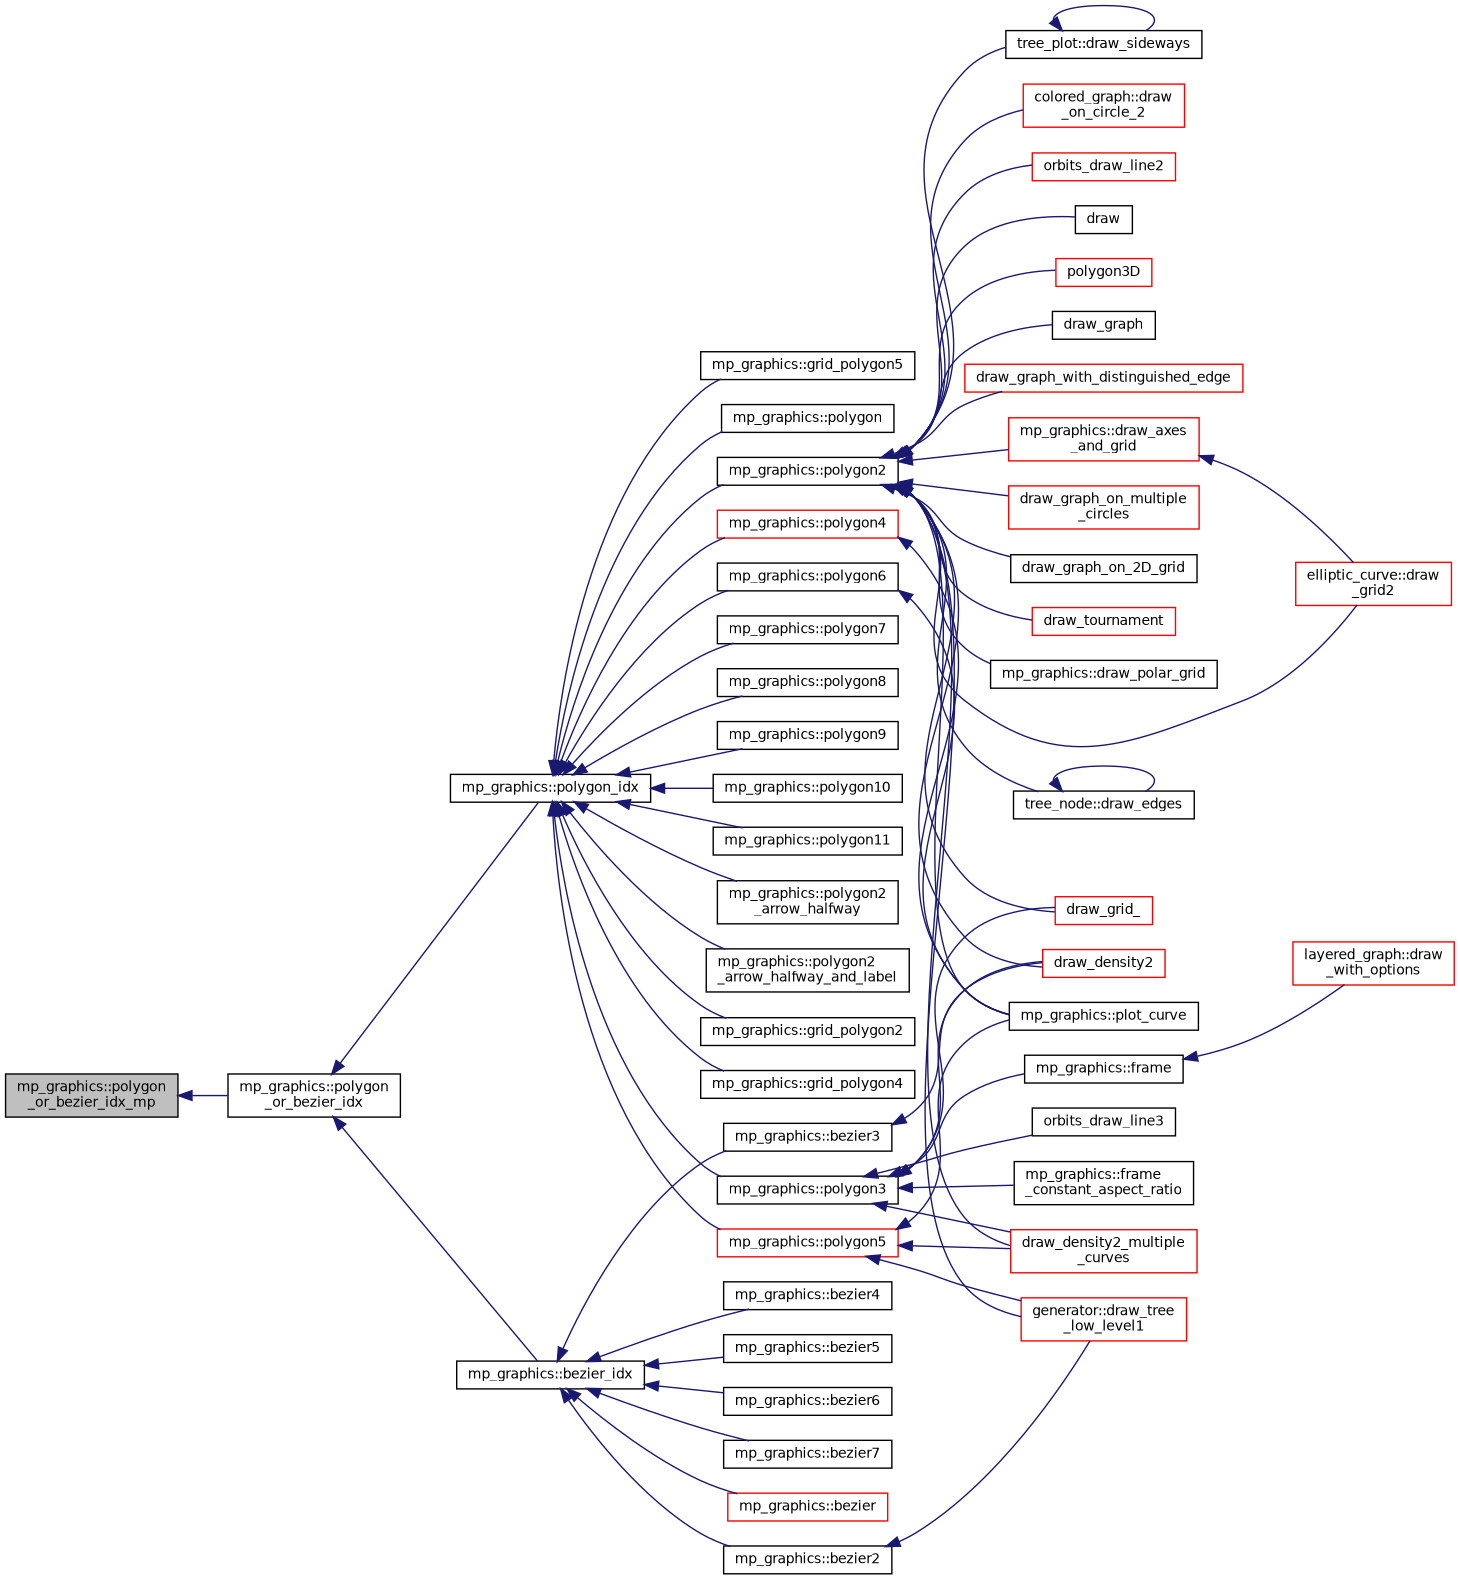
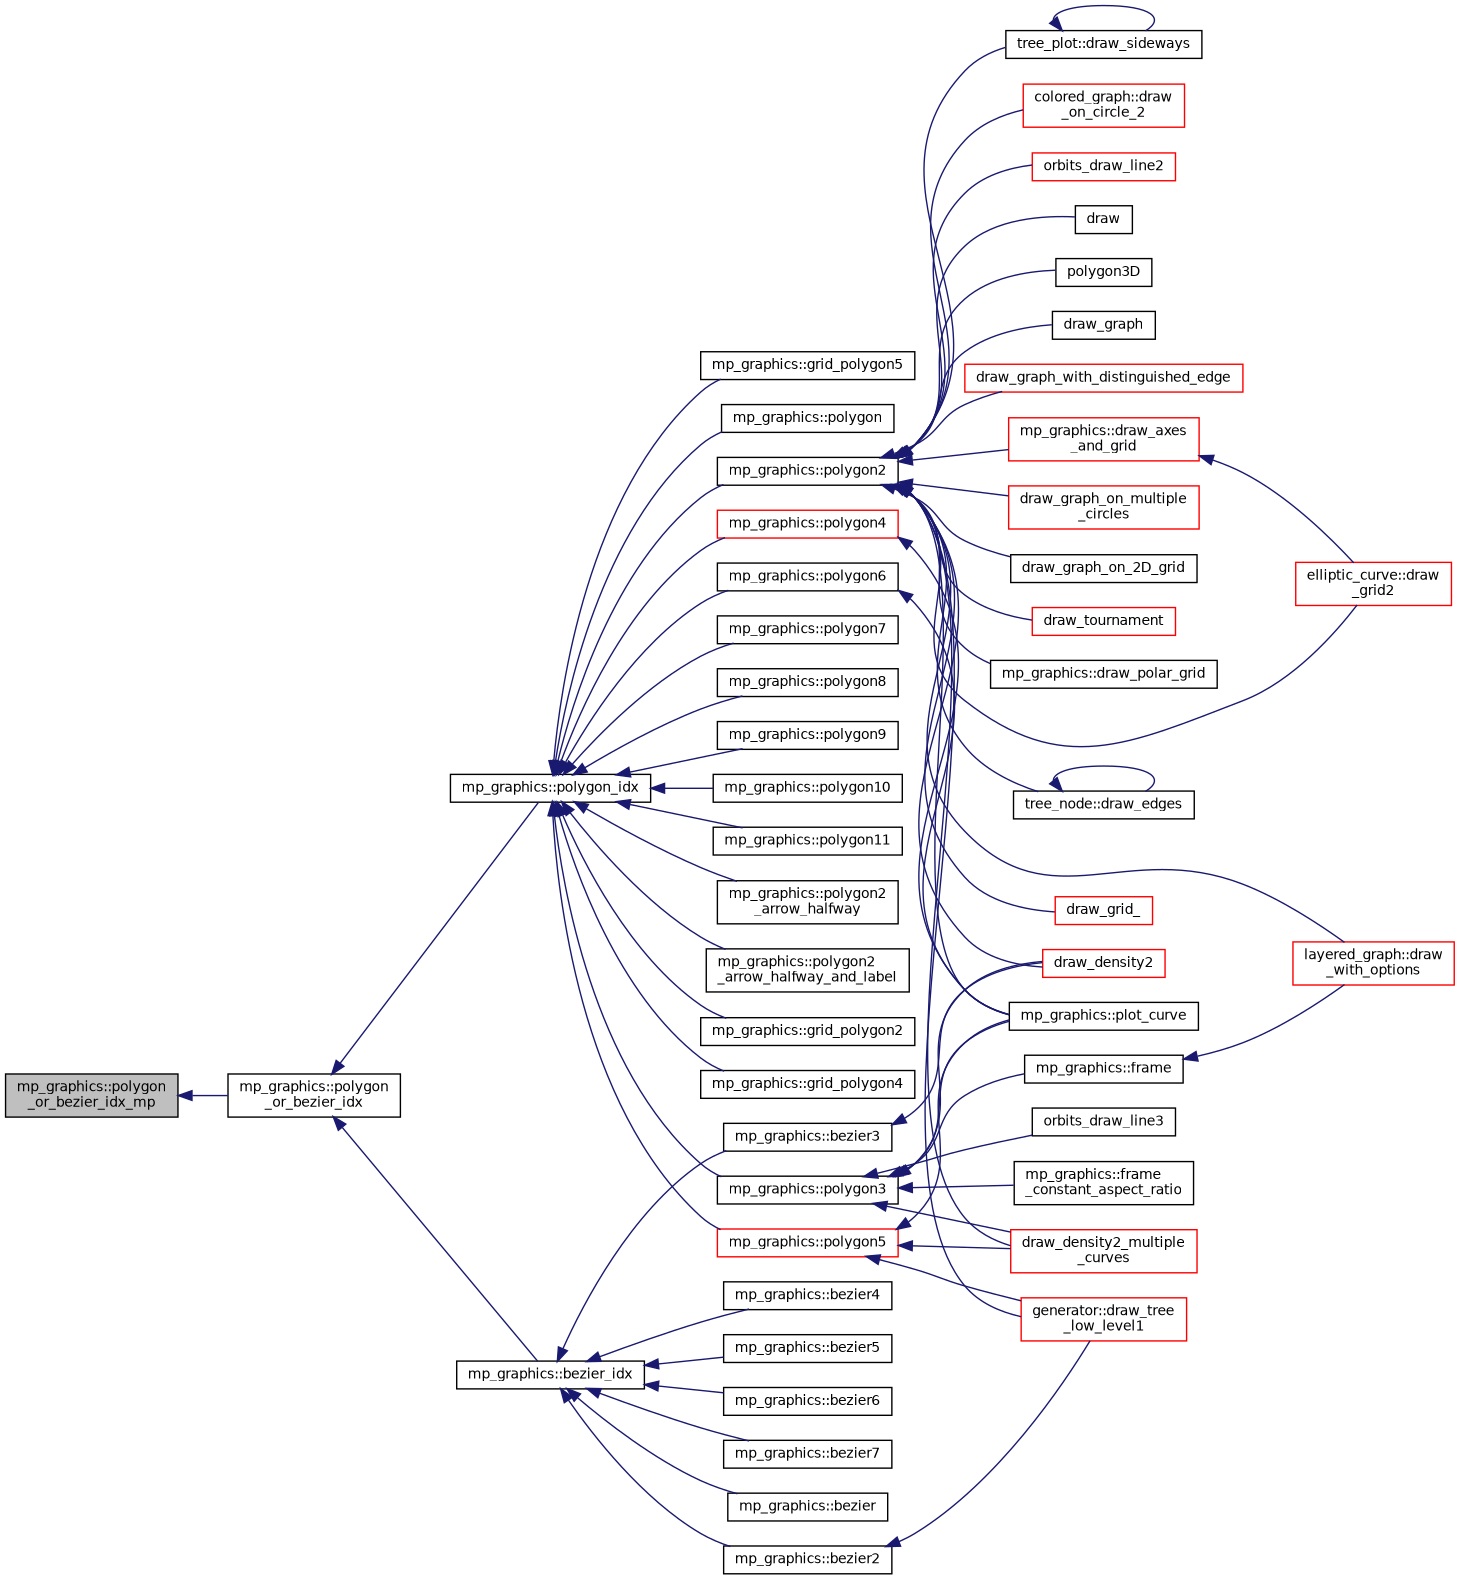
node "polygon3D": color red -> black
edge "layered_graph::draw _with_options" -> "mp_graphics::polygon2": added
edge "draw_grid_" -> "mp_graphics::polygon3": now "mp_graphics::plot_curve" -> "mp_graphics::polygon3"
node "mp_graphics::bezier": color red -> black
